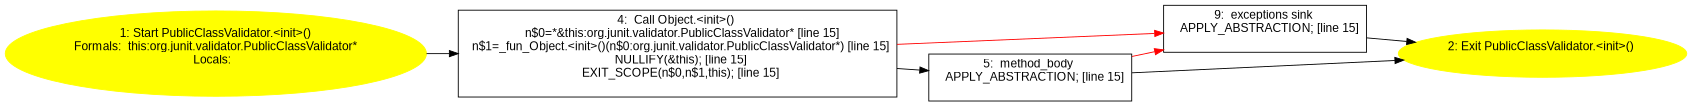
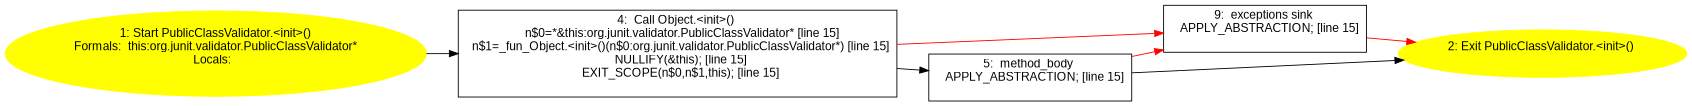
edge "9:  exceptions sink APPLY_ABSTRACTION; [line 15]" -> "2: Exit PublicClassValidator.<init>()": color black -> red
